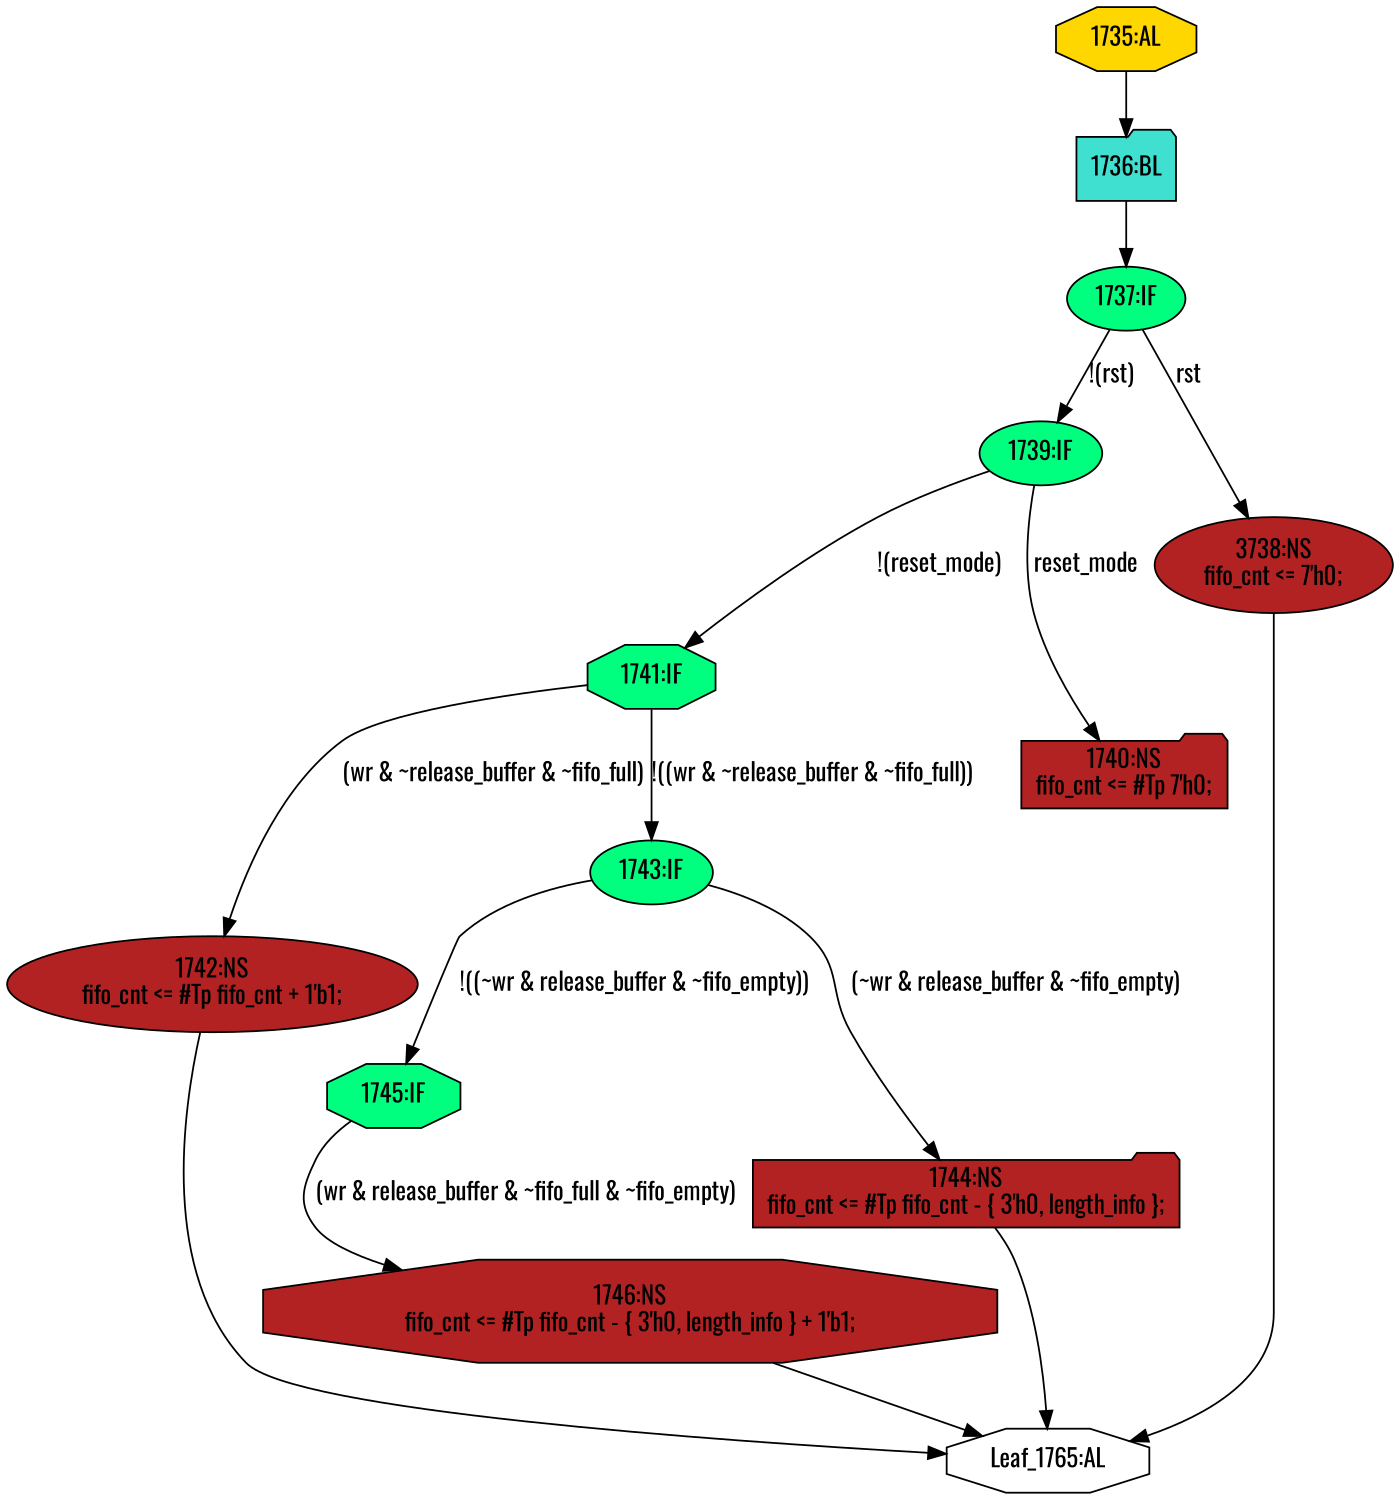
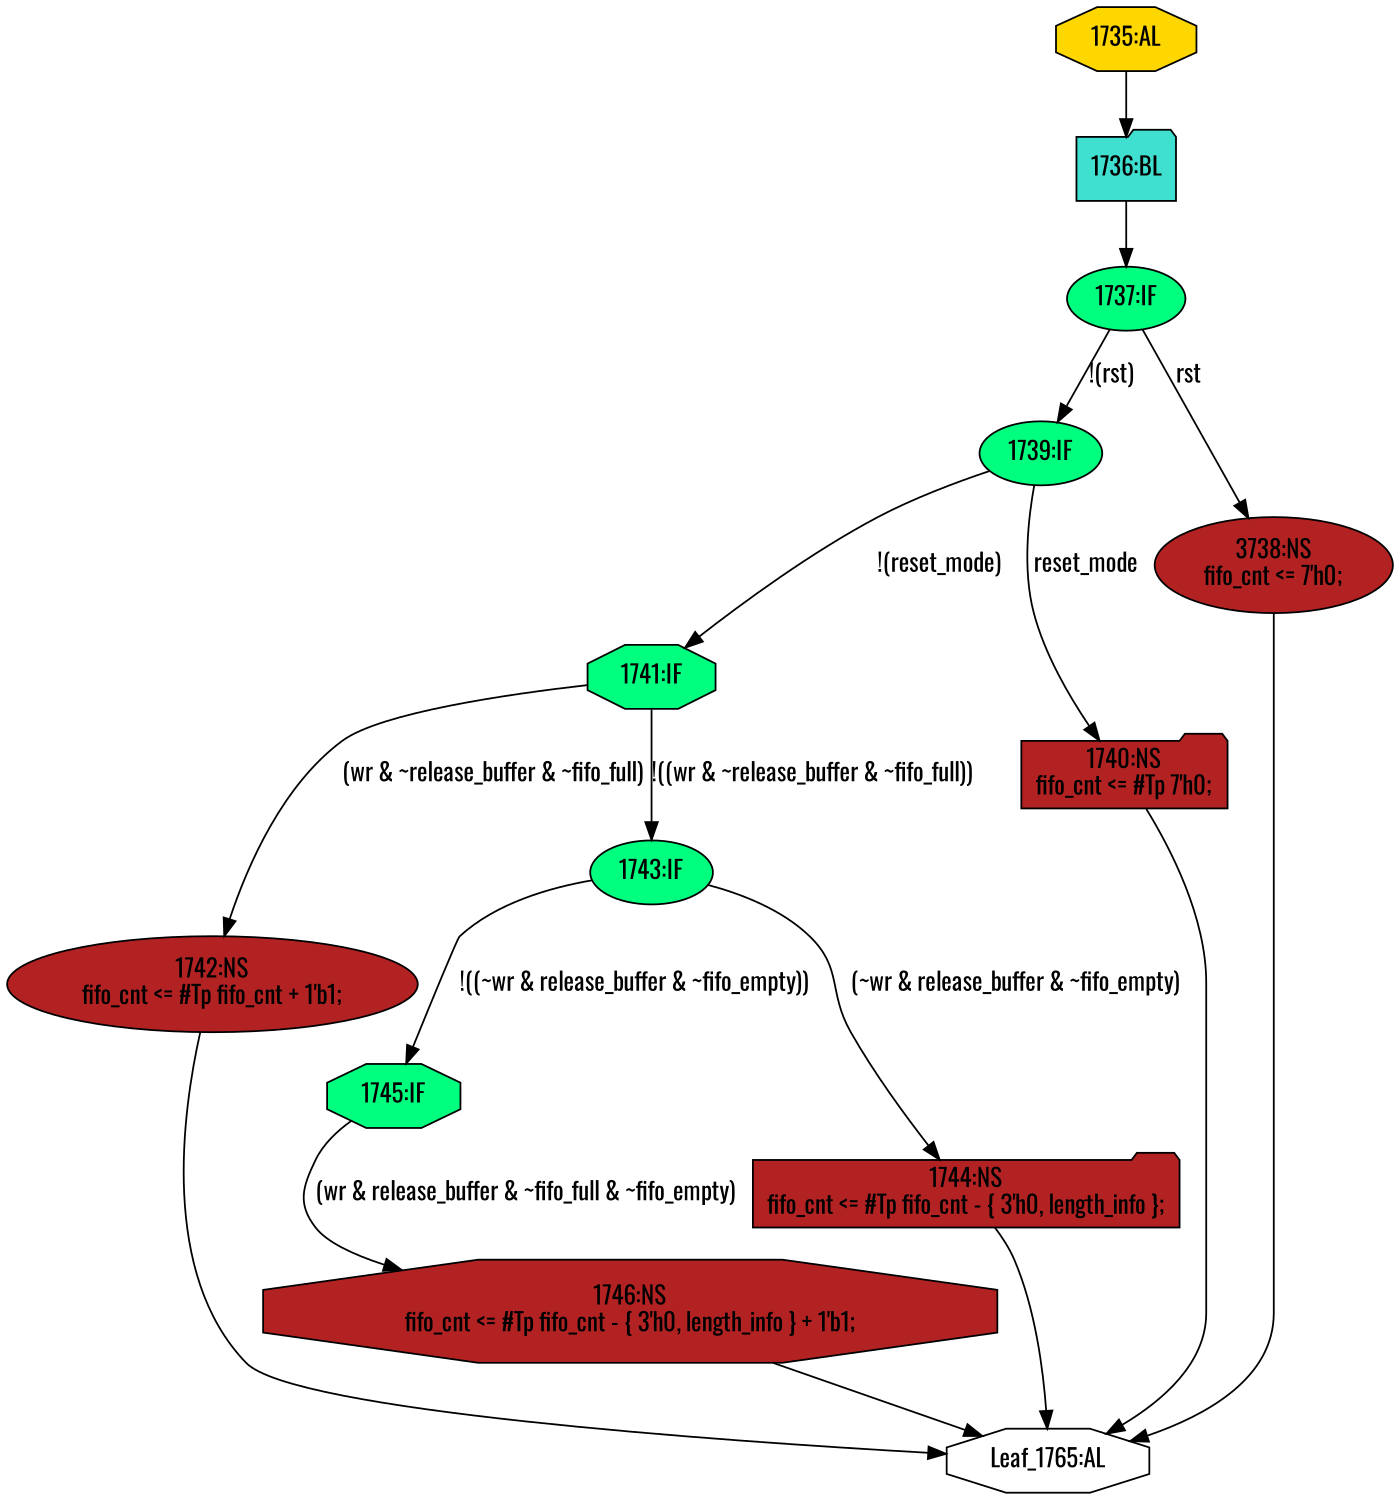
edge "1740:NS fifo_cnt <= #Tp 7'h0;" -> "Leaf_1765:AL": added
